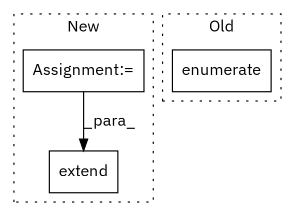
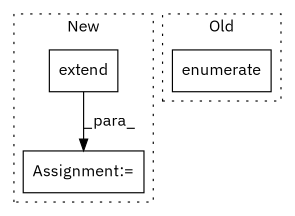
edge "Assignment:=" -> "extend": reversed
